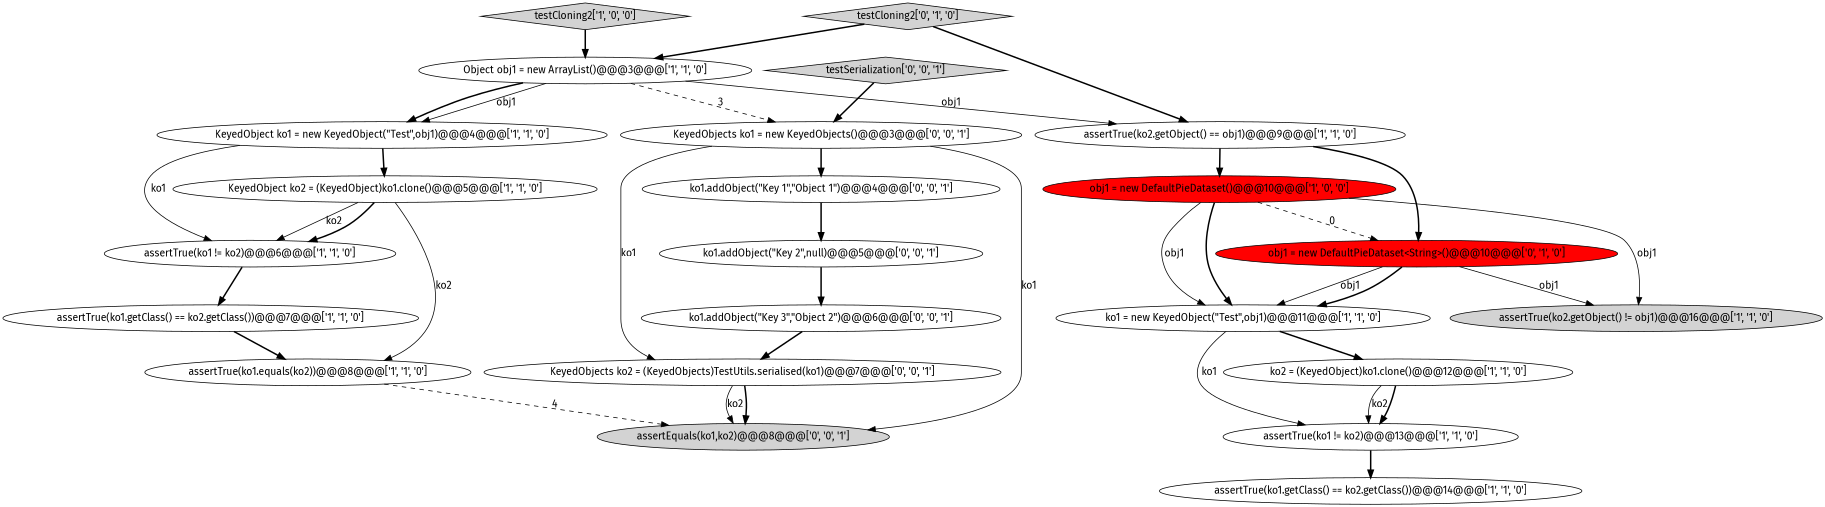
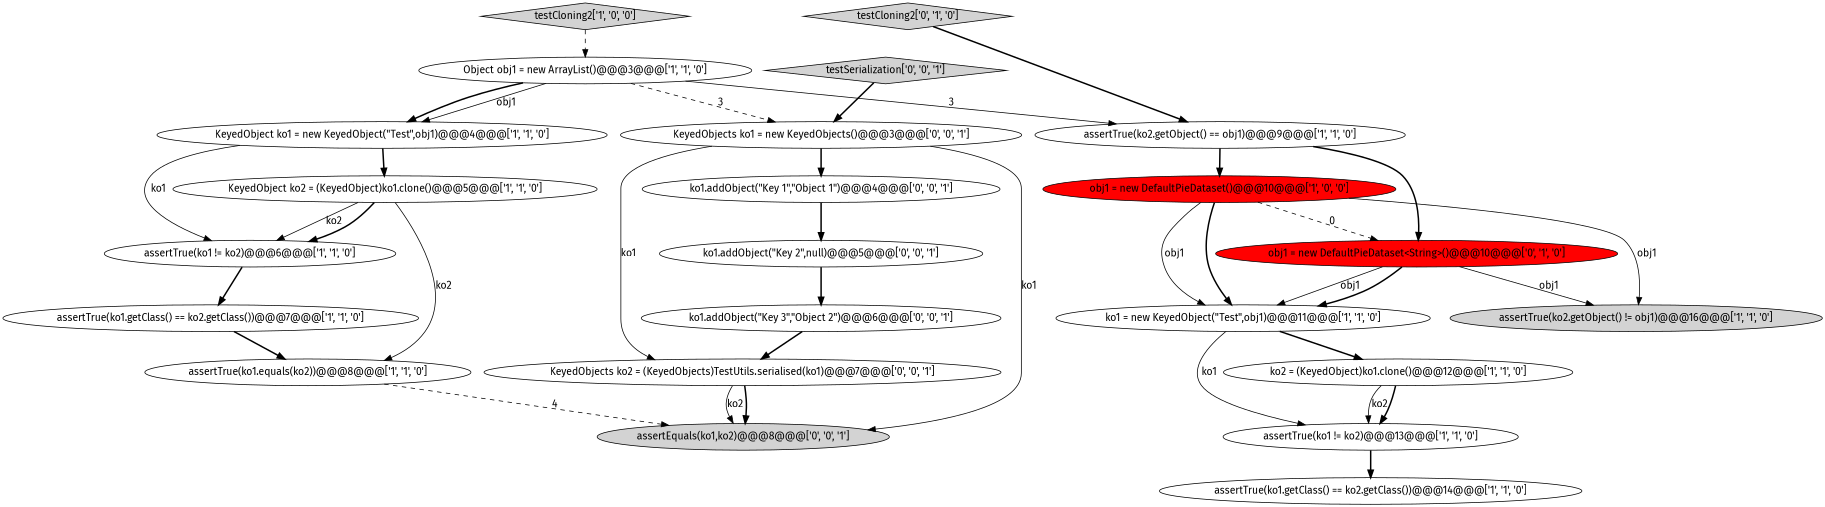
edge "testCloning2['1', '0', '0']" -> "Object obj1 = new ArrayList()@@@3@@@['1', '1', '0']": style bold -> dashed
edge "testCloning2['0', '1', '0']" -> "Object obj1 = new ArrayList()@@@3@@@['1', '1', '0']": removed
edge "Object obj1 = new ArrayList()@@@3@@@['1', '1', '0']" -> "assertTrue(ko2.getObject() == obj1)@@@9@@@['1', '1', '0']": label "obj1" -> "3"
